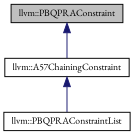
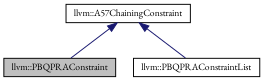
edge "llvm::A57ChainingConstraint" -> "llvm::PBQPRAConstraint": reversed
